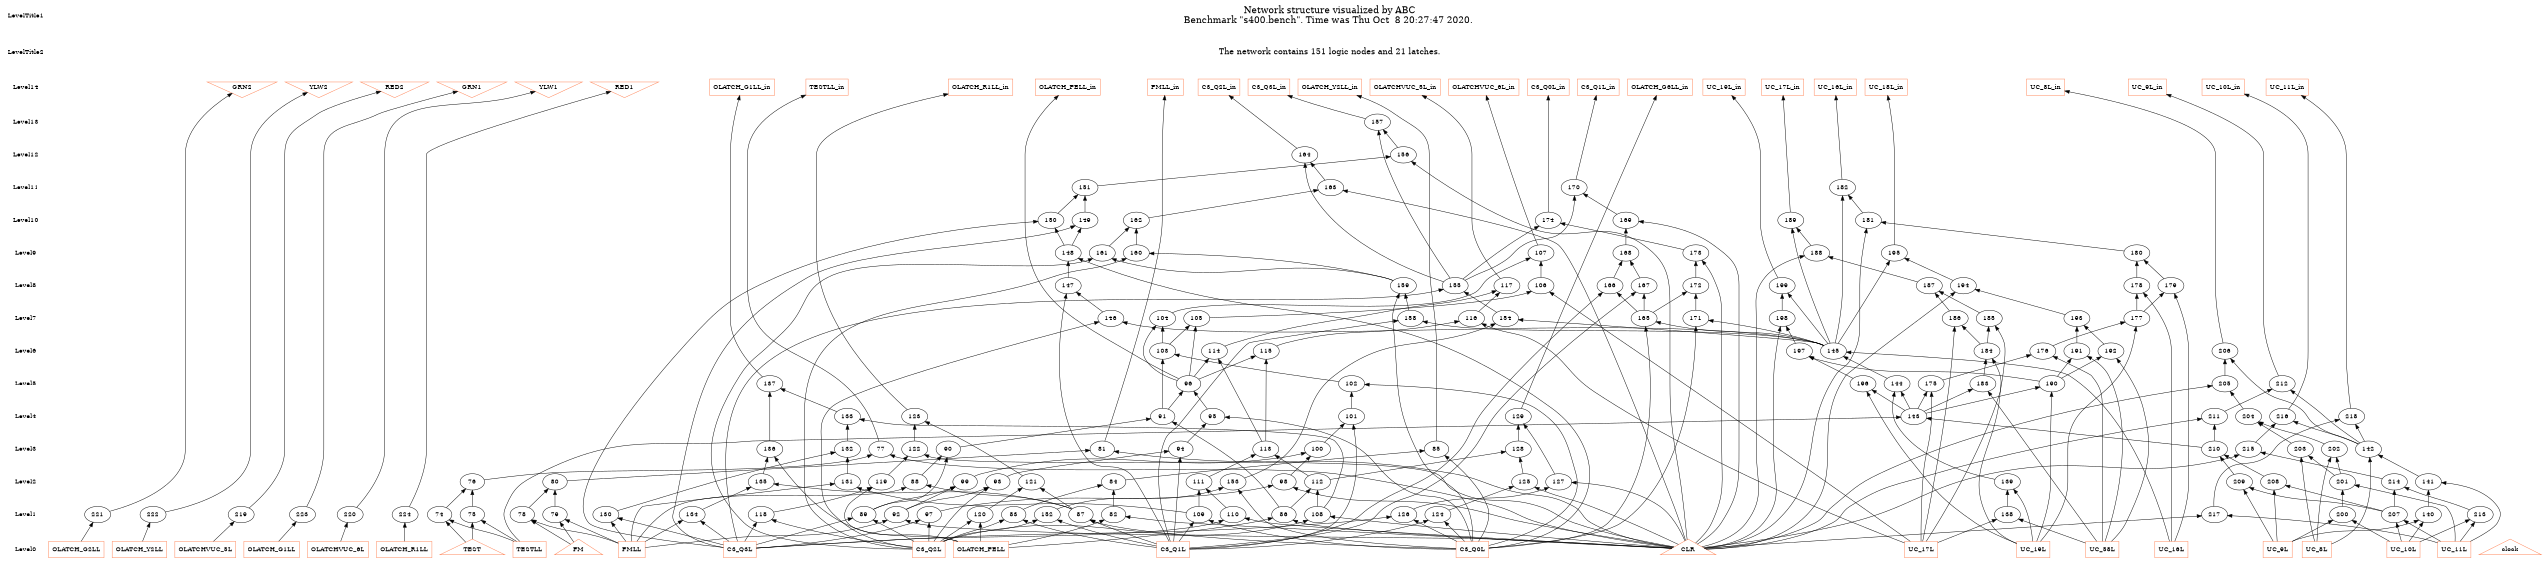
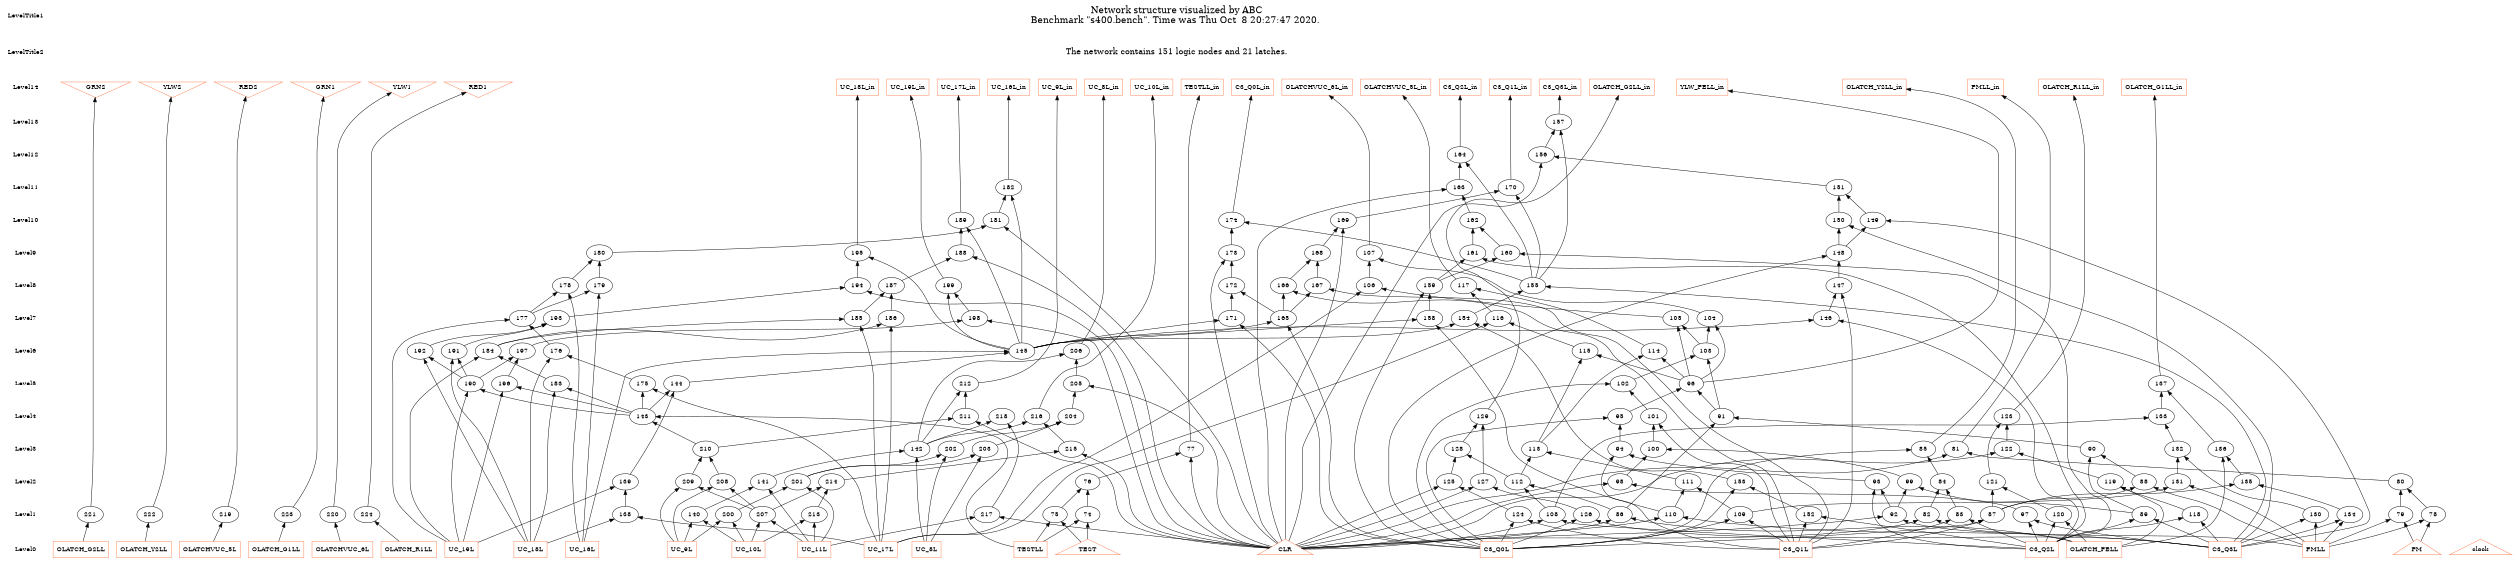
node "OLATCH_FELL_in": label "OLATCH_FELL_in" -> "YLW_FELL_in"
node "OLATCH_G6LL_in": label "OLATCH_G6LL_in" -> "OLATCH_G2LL_in"
node "UC_11L_in": removed
edge "C3_Q1L" -> "158": now "110" -> "158"
node "UC_58L": label "UC_58L" -> "UC_18L"
